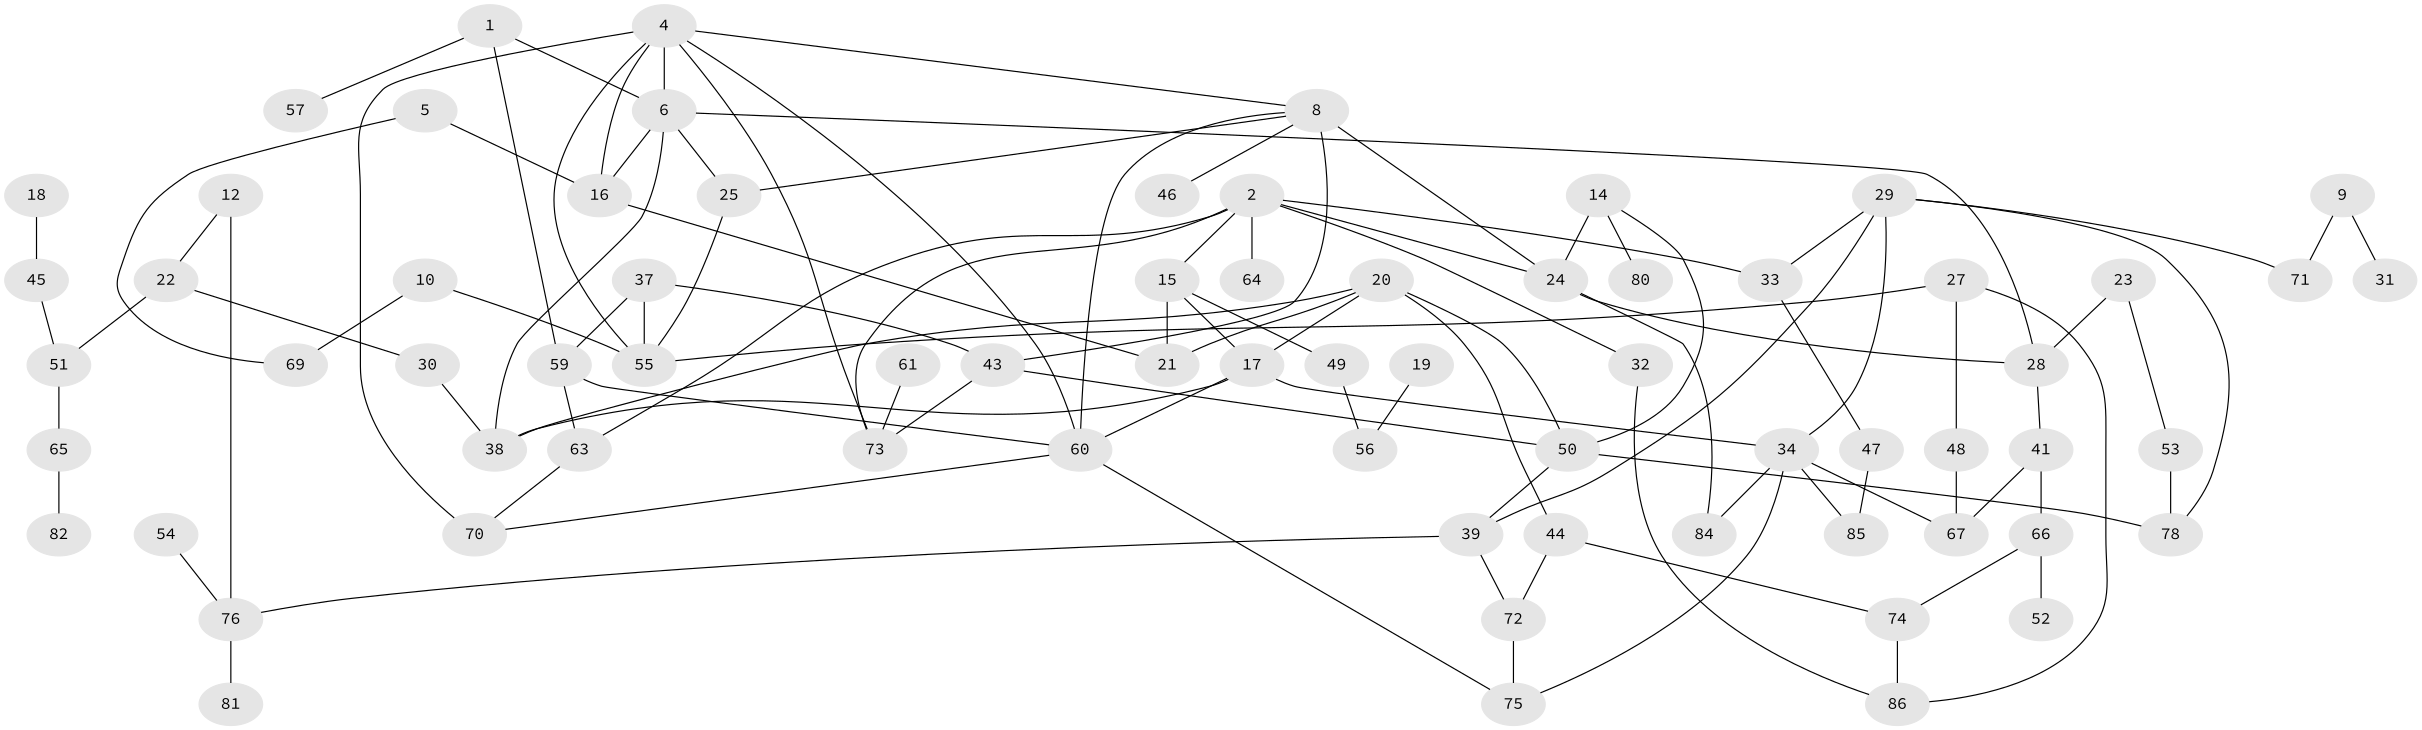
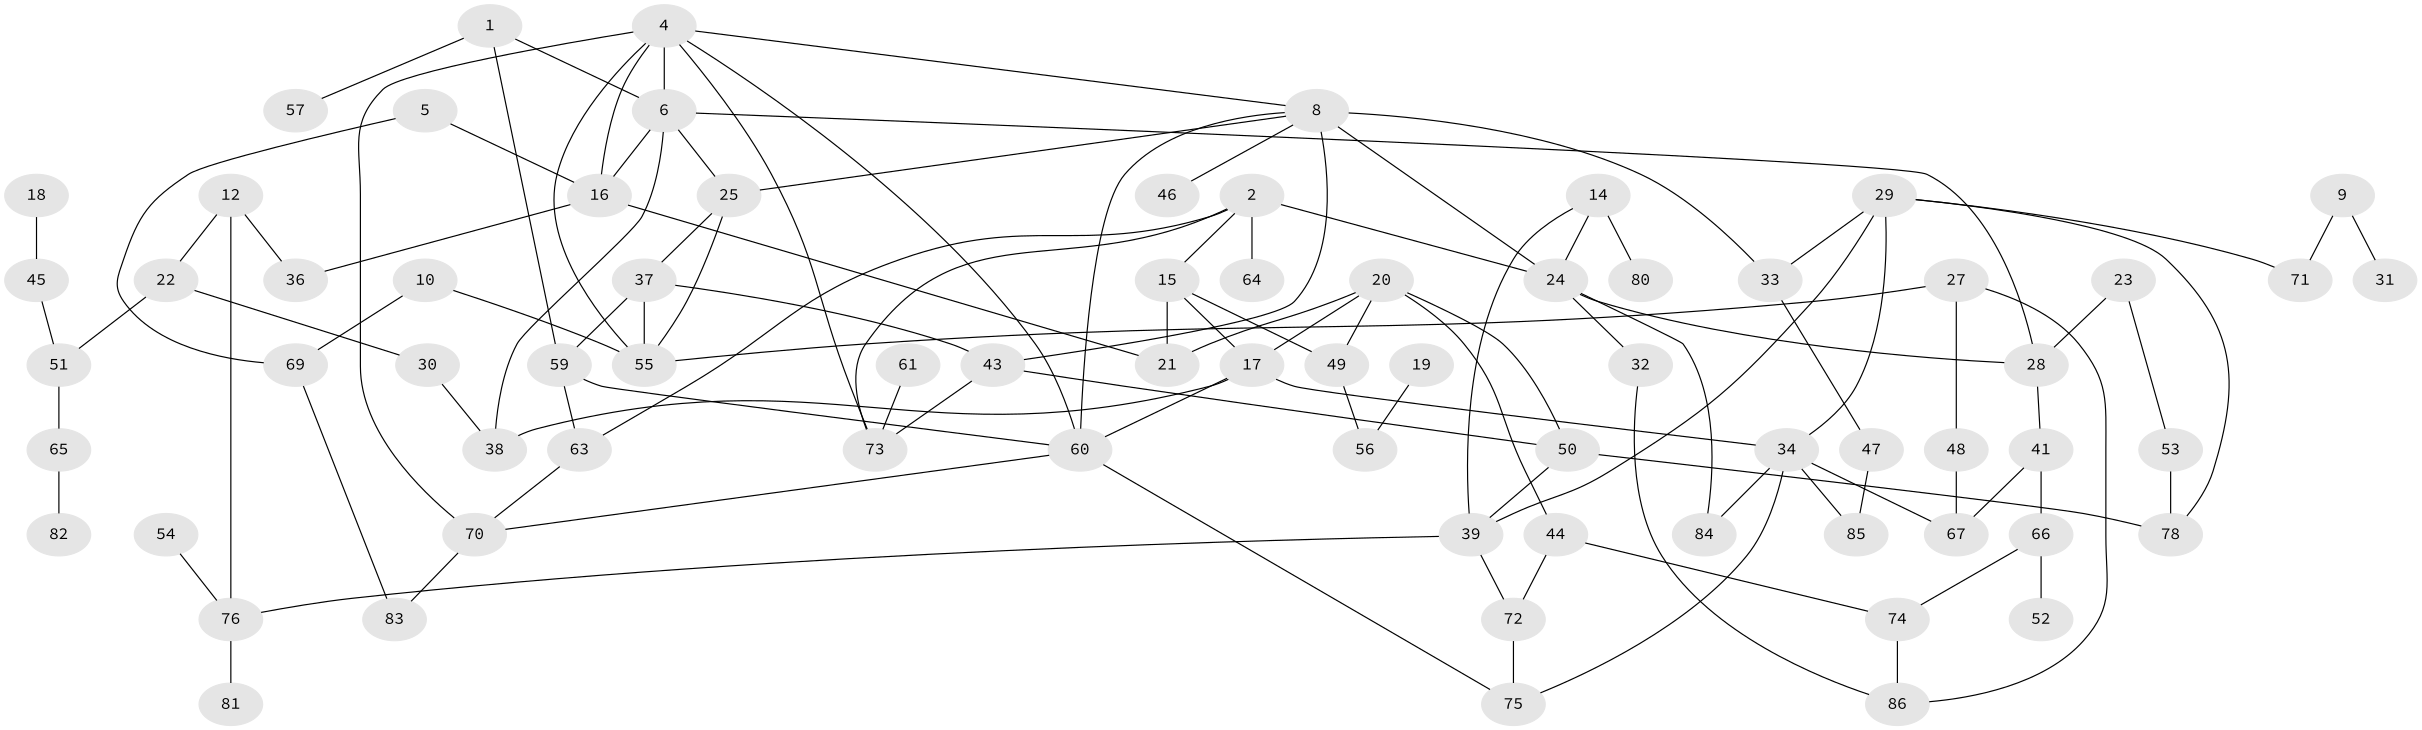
edge "2" -- "33": now "8" -- "33"
edge "25" -- "37": added
edge "2" -- "32": now "24" -- "32"
node "36": added
edge "20" -- "38": now "20" -- "49"
edge "14" -- "50": now "14" -- "39"
node "83": added
